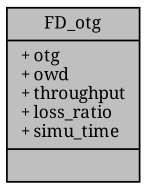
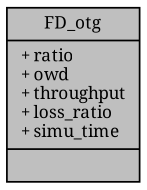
node "FD_otg": text "+ otg" -> "+ ratio"
